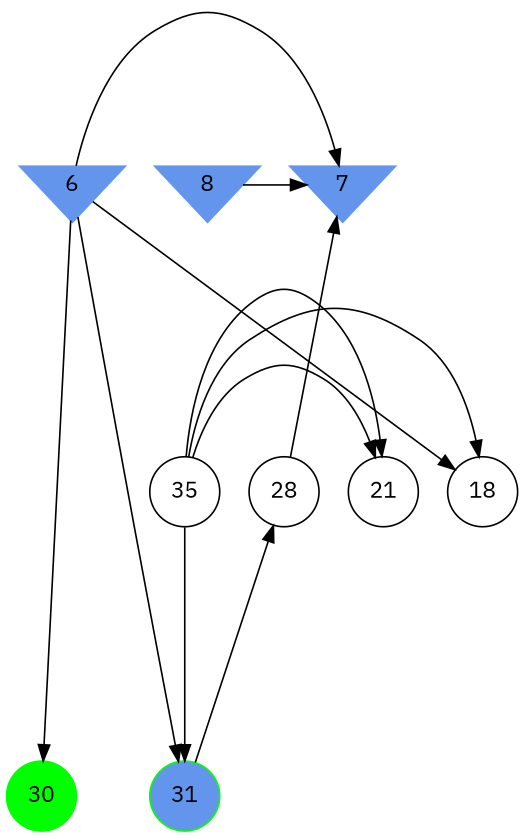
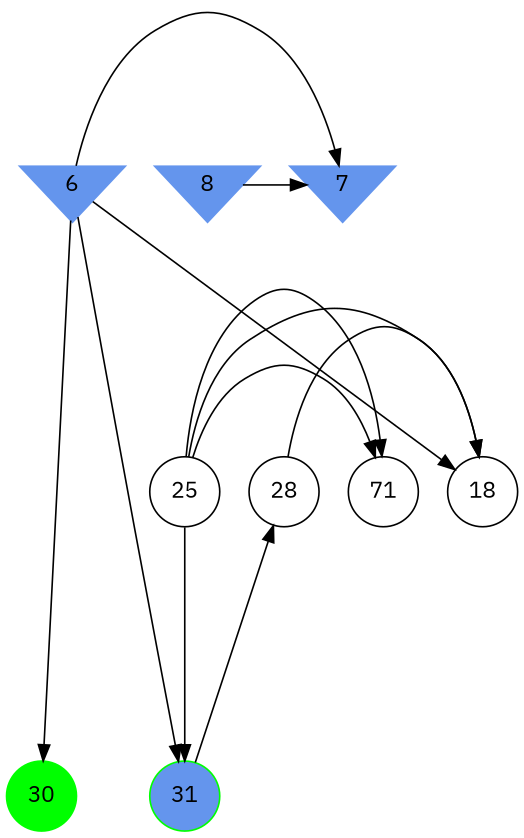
edge "28" -> "7": now "28" -> "18"
node "35": label "35" -> "25"
node "21": label "21" -> "71"
